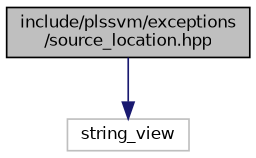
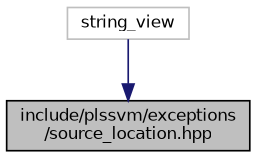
edge "include/plssvm/exceptions /source_location.hpp" -> "string_view": reversed
